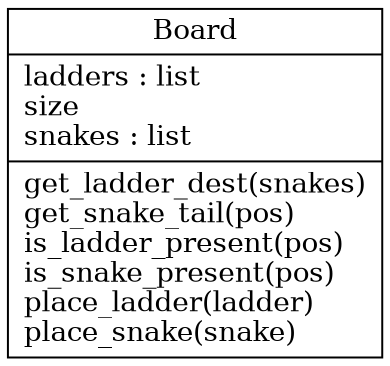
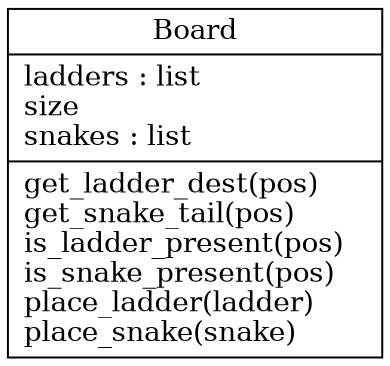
node "Board": text "get_ladder_dest(snakes)" -> "get_ladder_dest(pos)"
